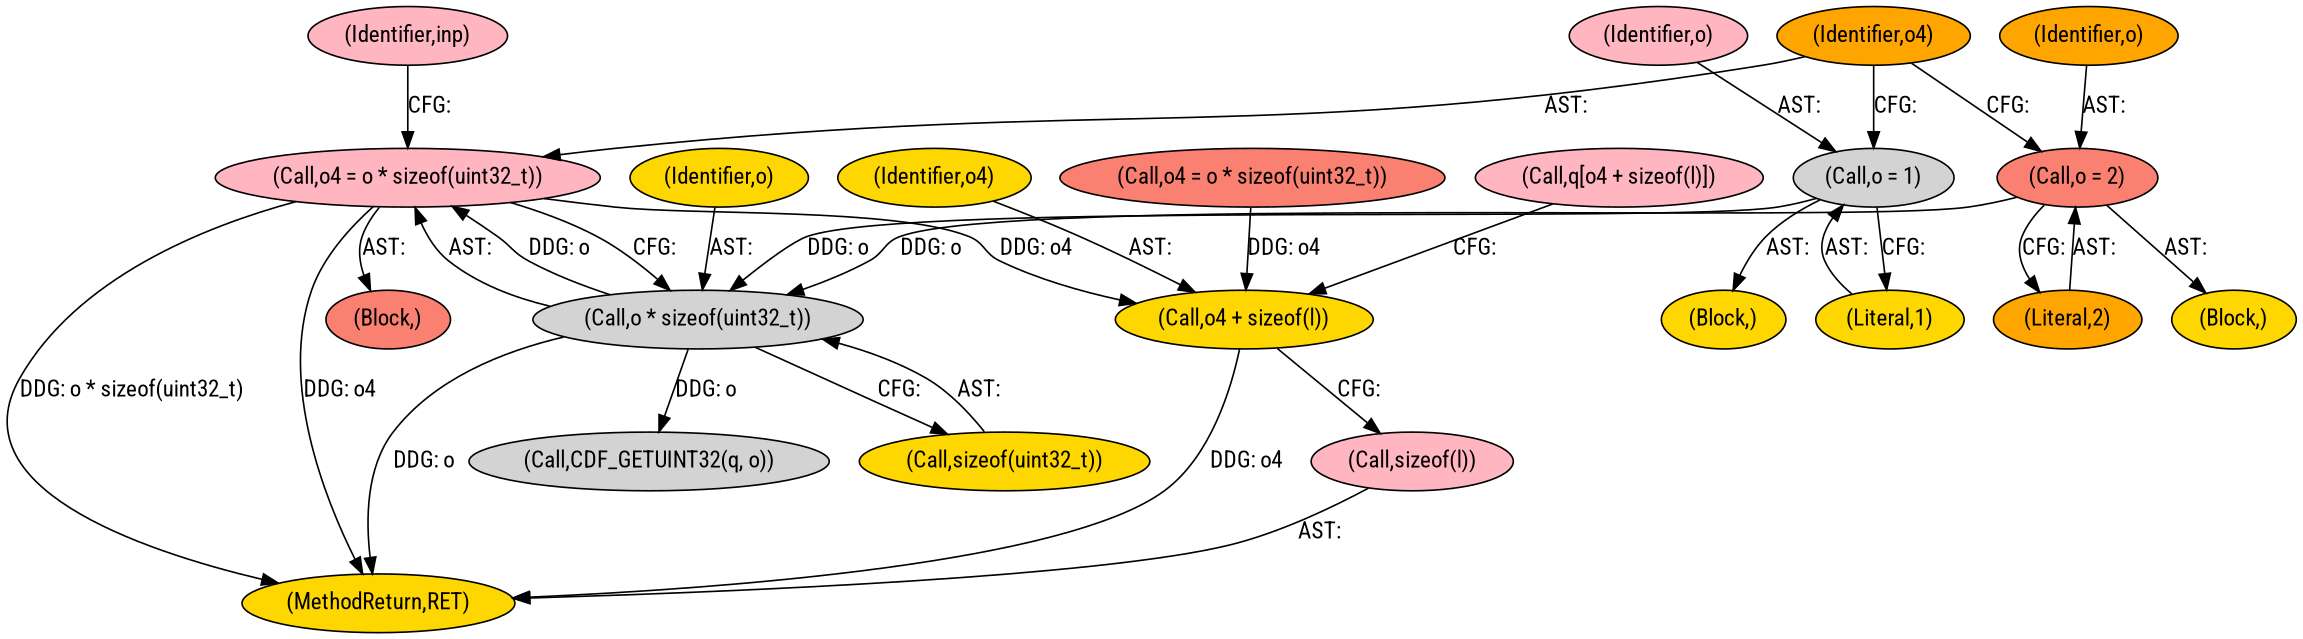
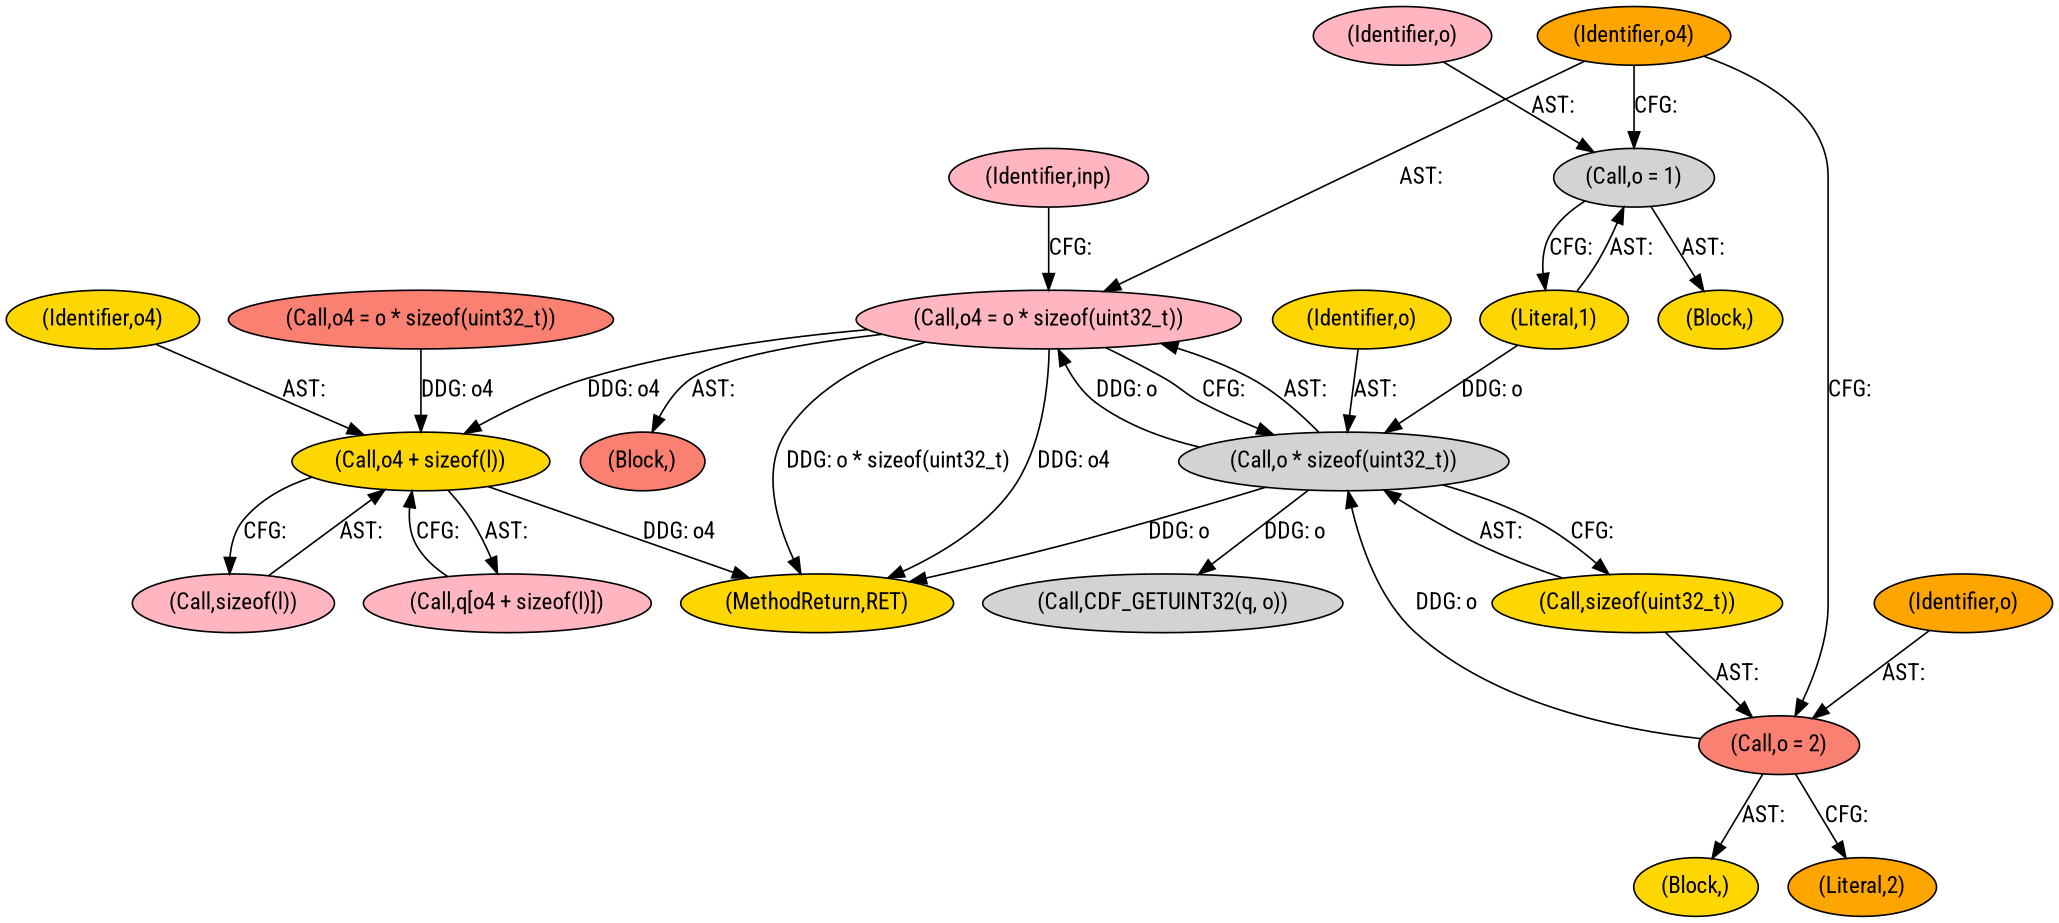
edge "(Call,o = 1)" -> "(Call,o * sizeof(uint32_t))": now "(Literal,1)" -> "(Call,o * sizeof(uint32_t))"
edge "(Literal,2)" -> "(Call,o = 2)": now "(Call,sizeof(uint32_t))" -> "(Call,o = 2)"
edge "(Call,o4 + sizeof(l))" -> "(Call,q[o4 + sizeof(l)])": added, label "AST:"
edge "(Call,sizeof(l))" -> "(MethodReturn,RET)": now "(Call,sizeof(l))" -> "(Call,o4 + sizeof(l))"
